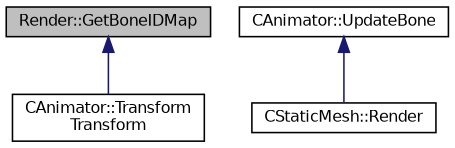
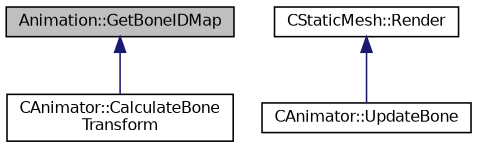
node "Render::GetBoneIDMap": label "Render::GetBoneIDMap" -> "Animation::GetBoneIDMap"
edge "CStaticMesh::Render" -> "CAnimator::UpdateBone": reversed
node "CAnimator::Transform Transform": label "CAnimator::Transform Transform" -> "CAnimator::CalculateBone Transform"
